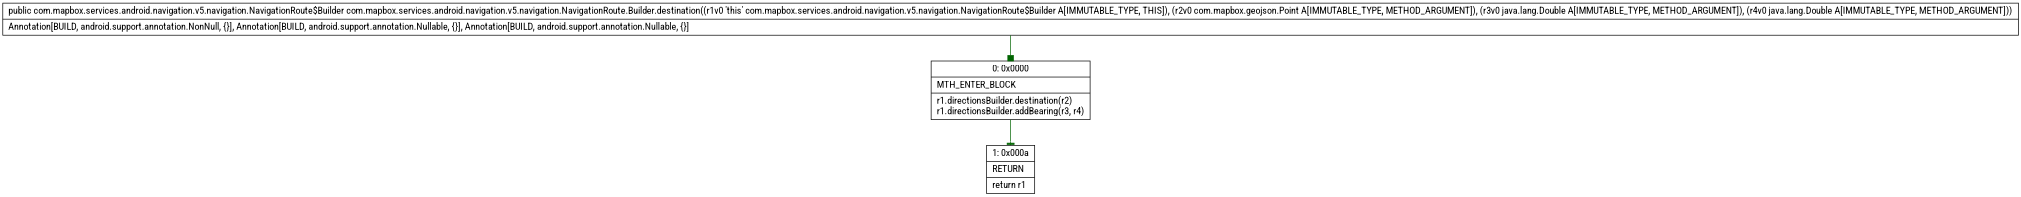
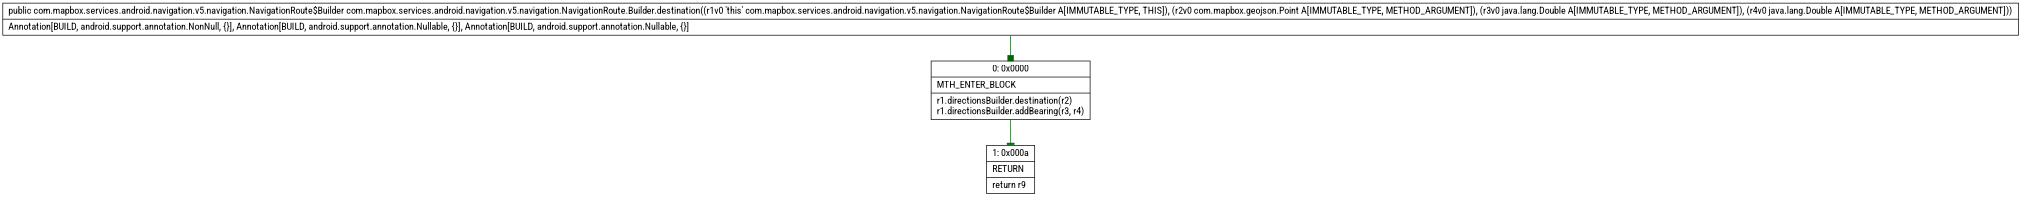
node "1: 0x000a": text "return r1" -> "return r9"
